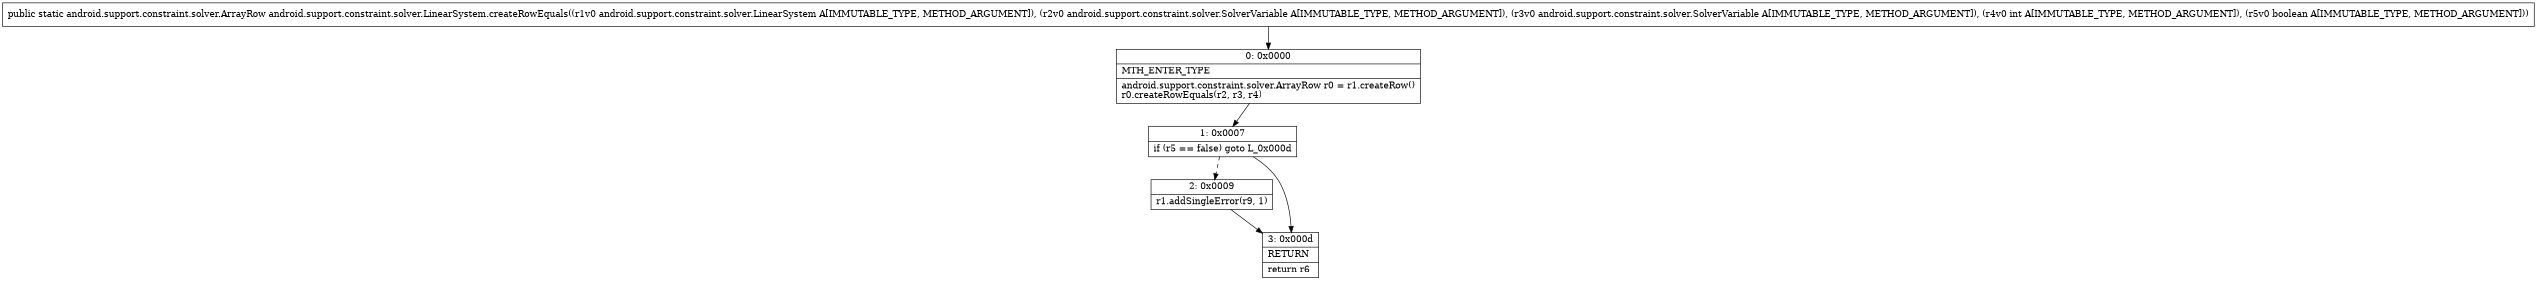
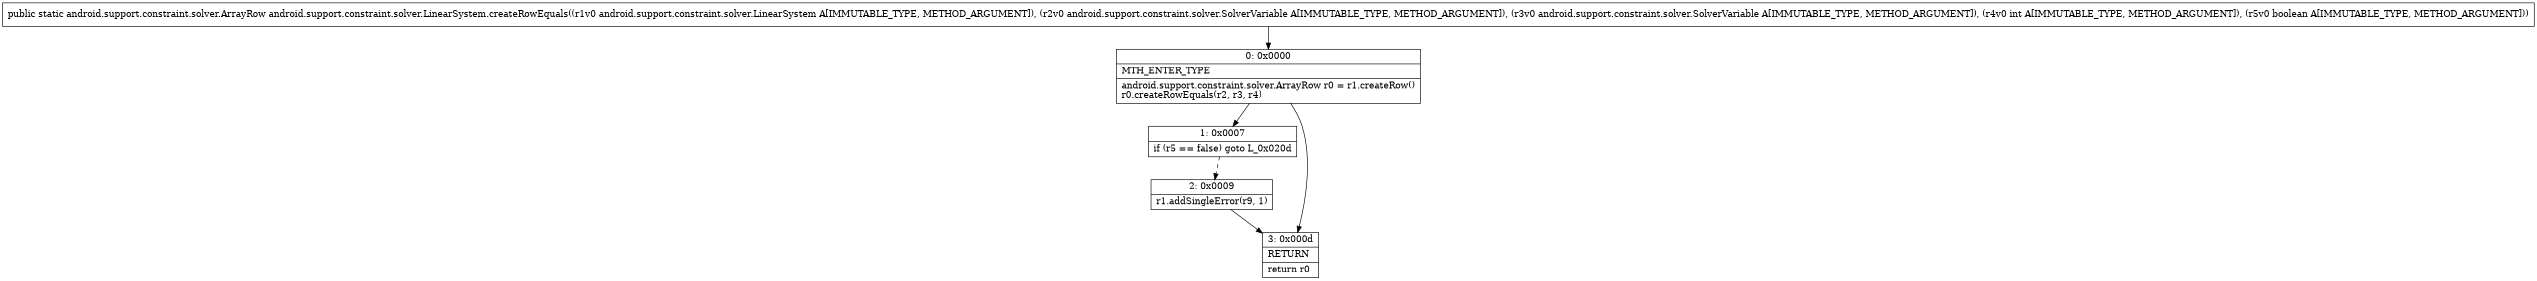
node "1: 0x0007": text "if (r5 == false) goto L_0x000d" -> "if (r5 == false) goto L_0x020d"
edge "1: 0x0007" -> "3: 0x000d": now "0: 0x0000" -> "3: 0x000d"
node "3: 0x000d": text "return r6" -> "return r0"
